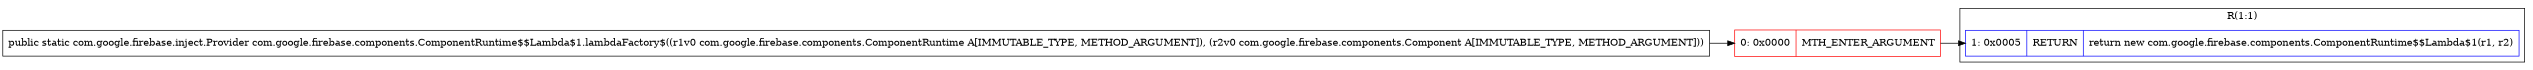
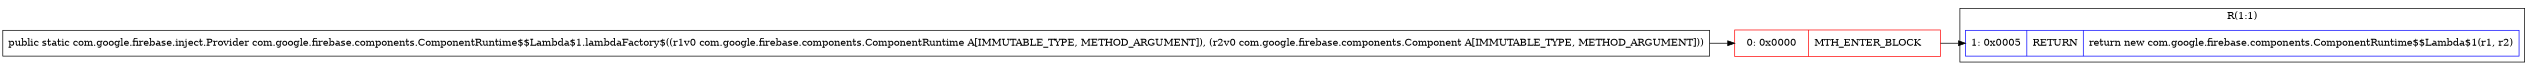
node "0: 0x0000": text "MTH_ENTER_ARGUMENT" -> "MTH_ENTER_BLOCK"
